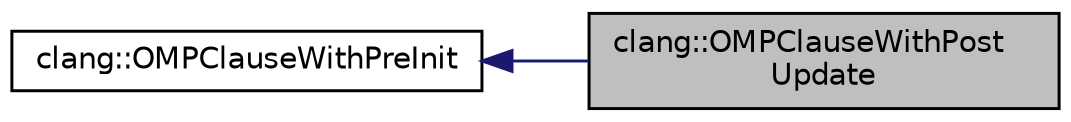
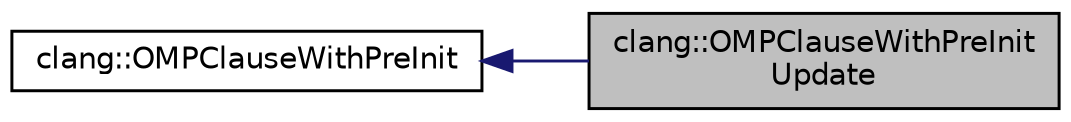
node "clang::OMPClauseWithPost Update": label "clang::OMPClauseWithPost Update" -> "clang::OMPClauseWithPreInit Update"
